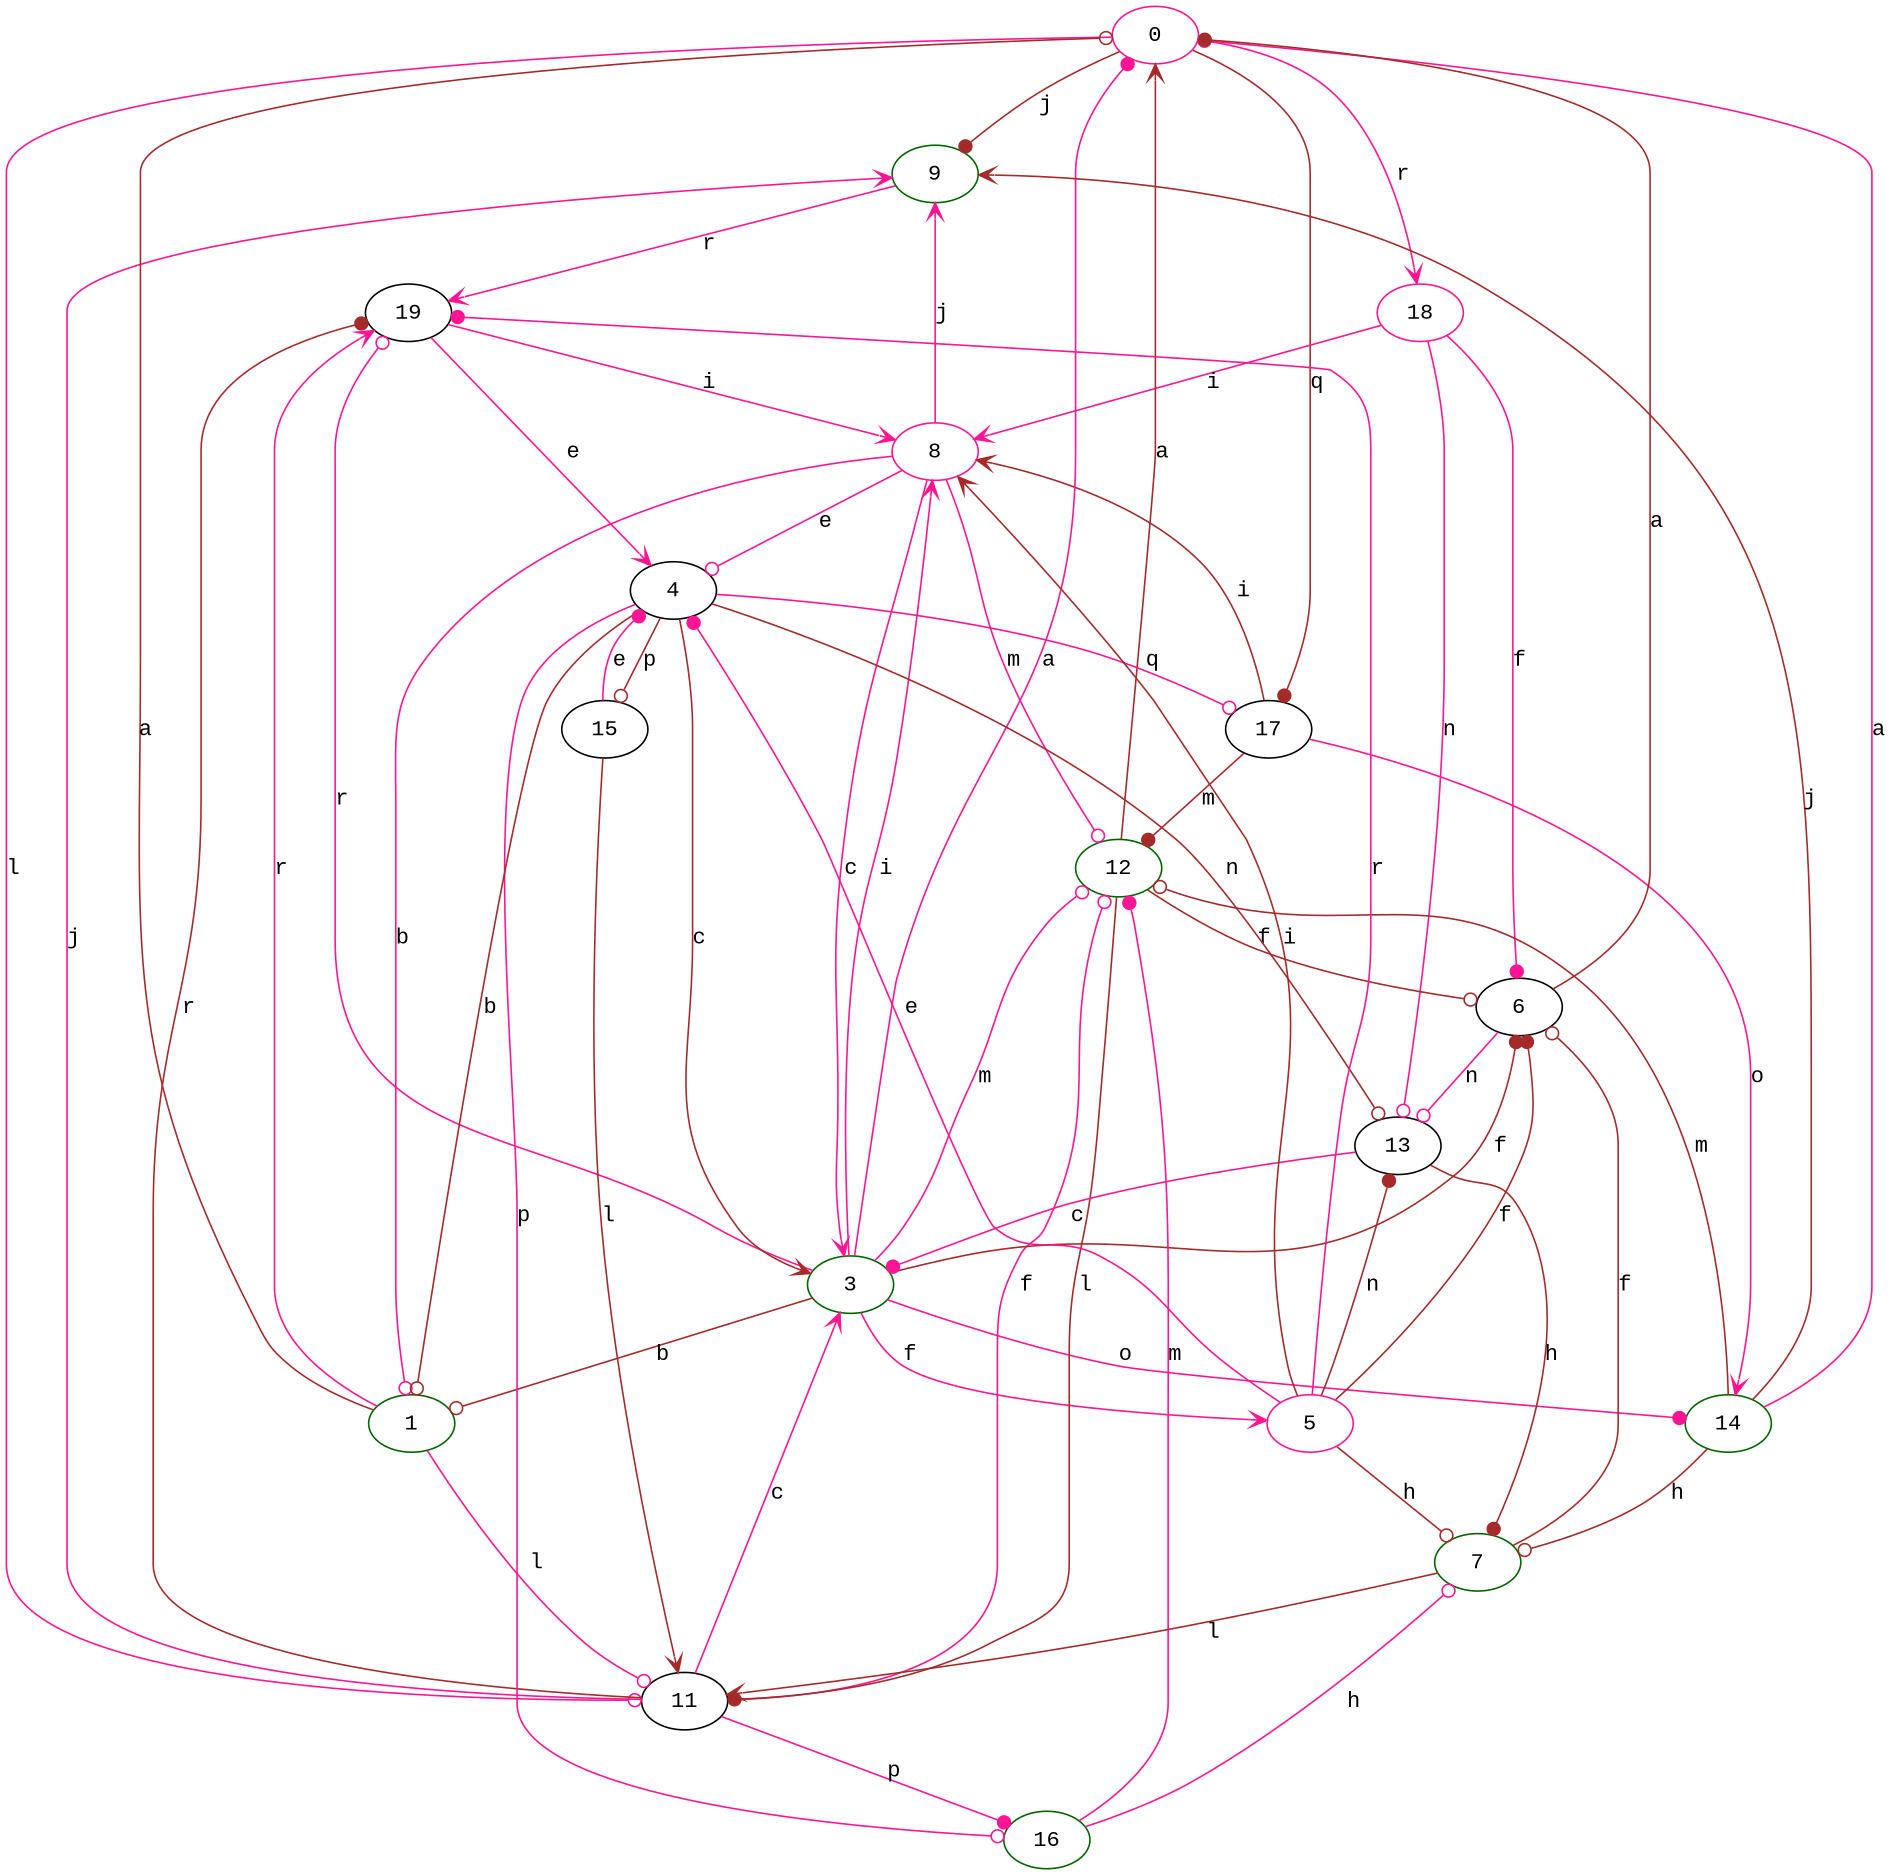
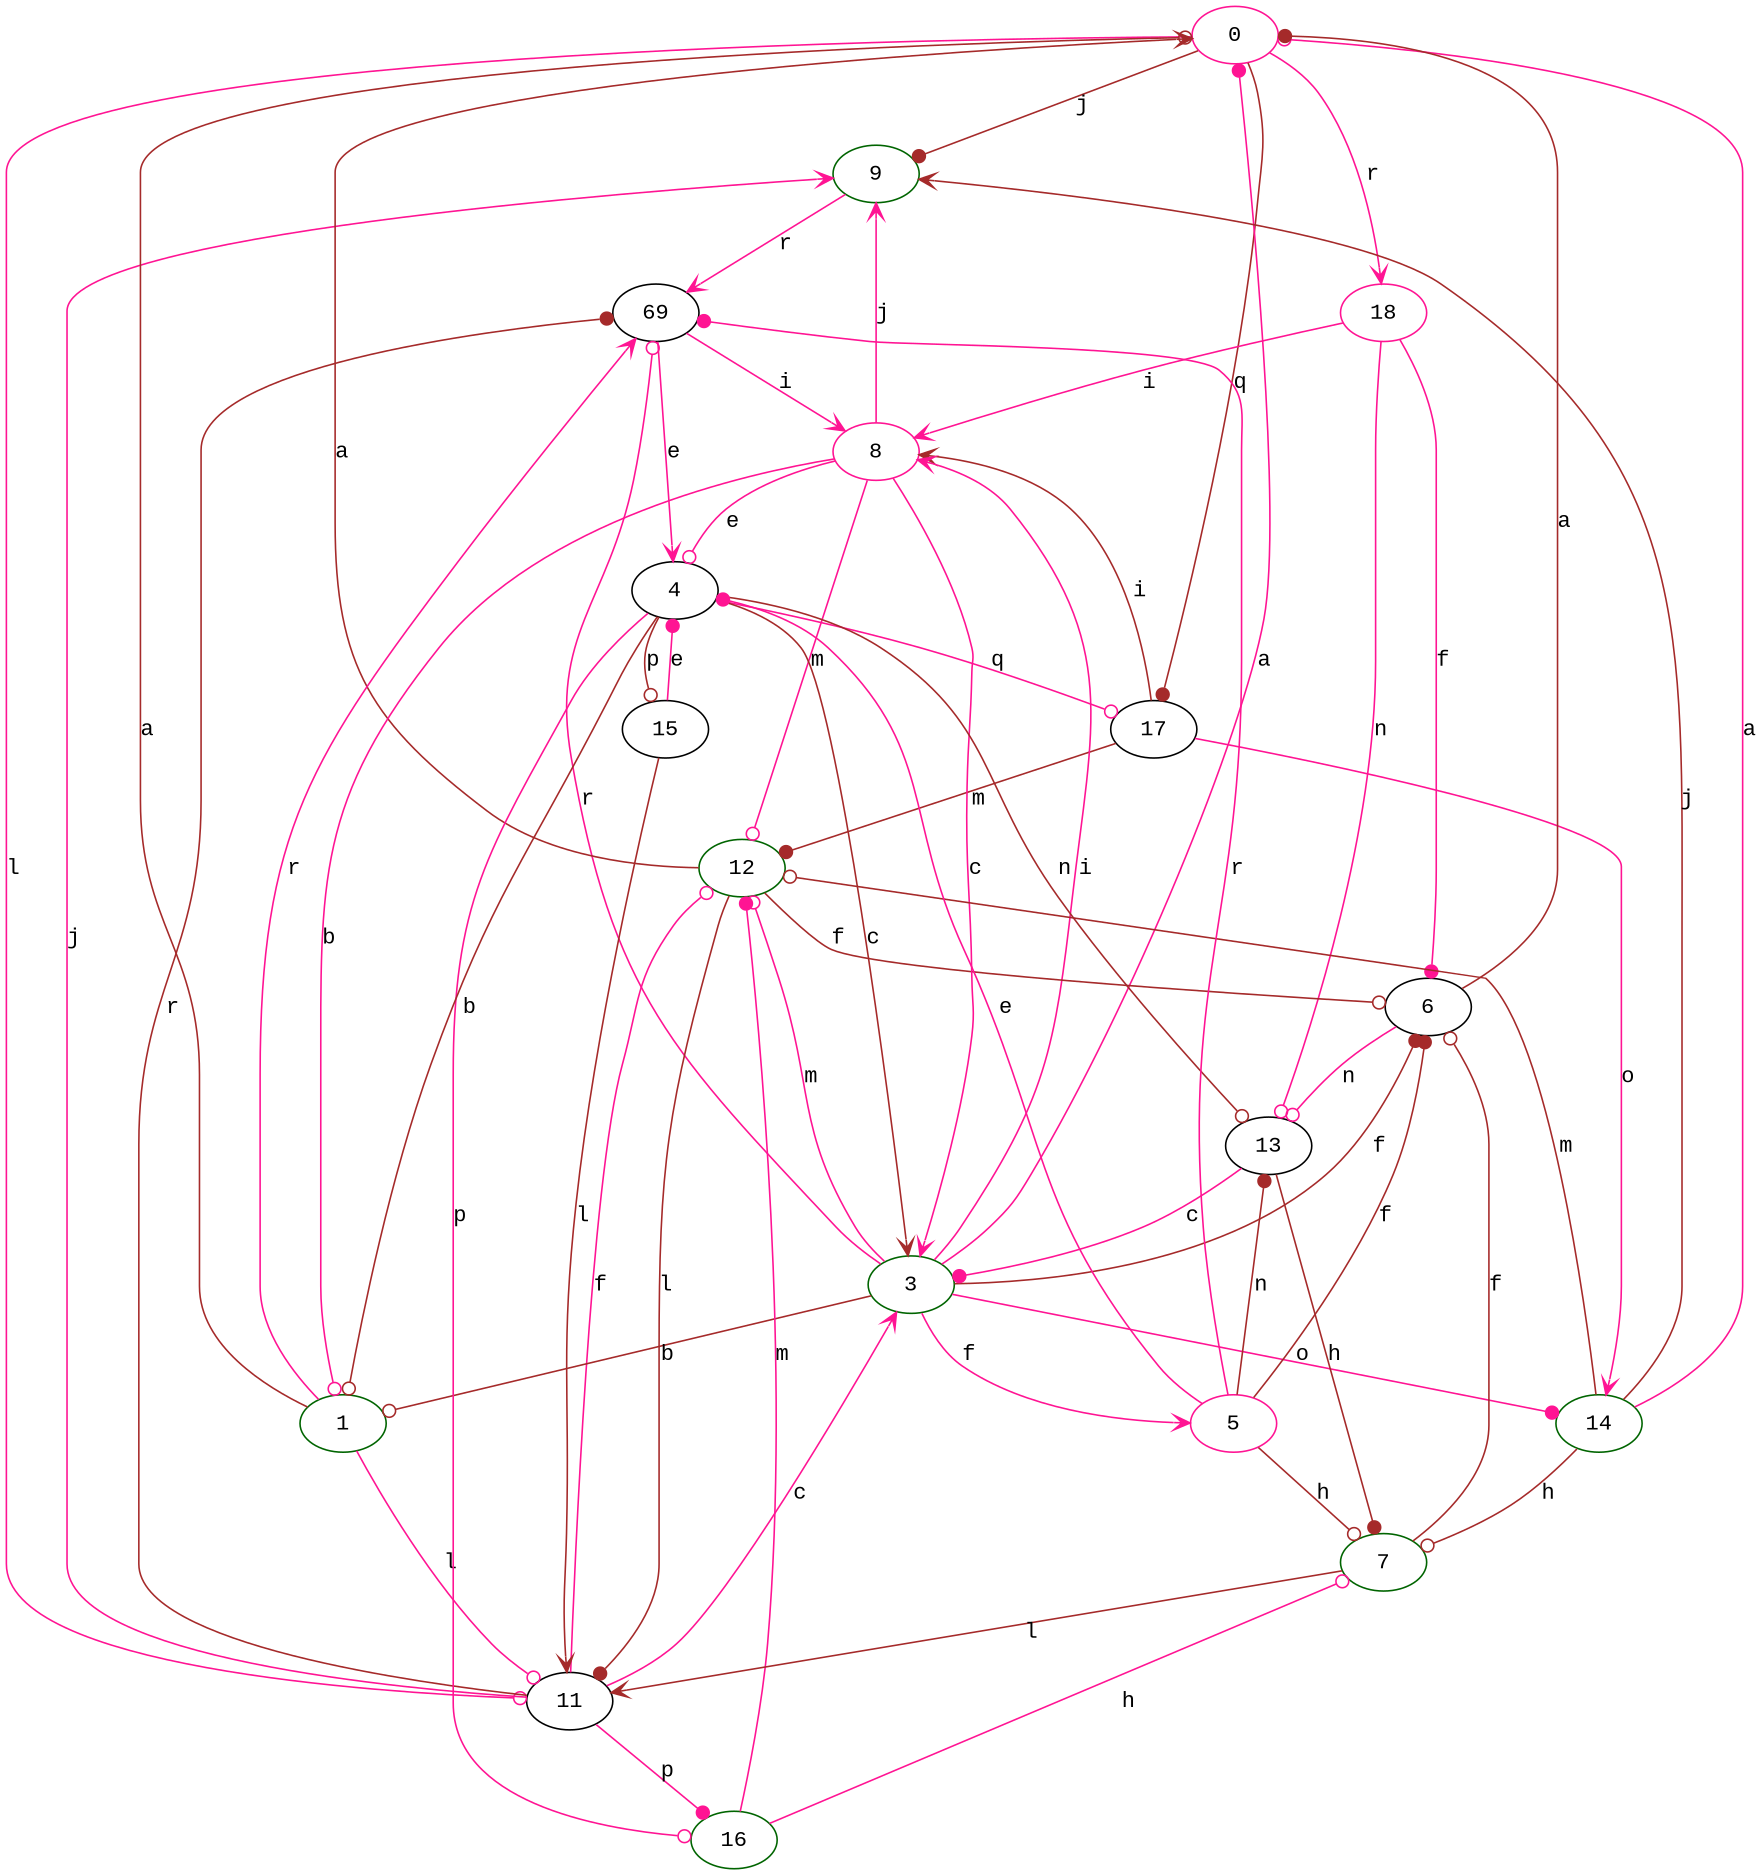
node "19": label "19" -> "69"
edge "5" -> "8": removed, label "i"
